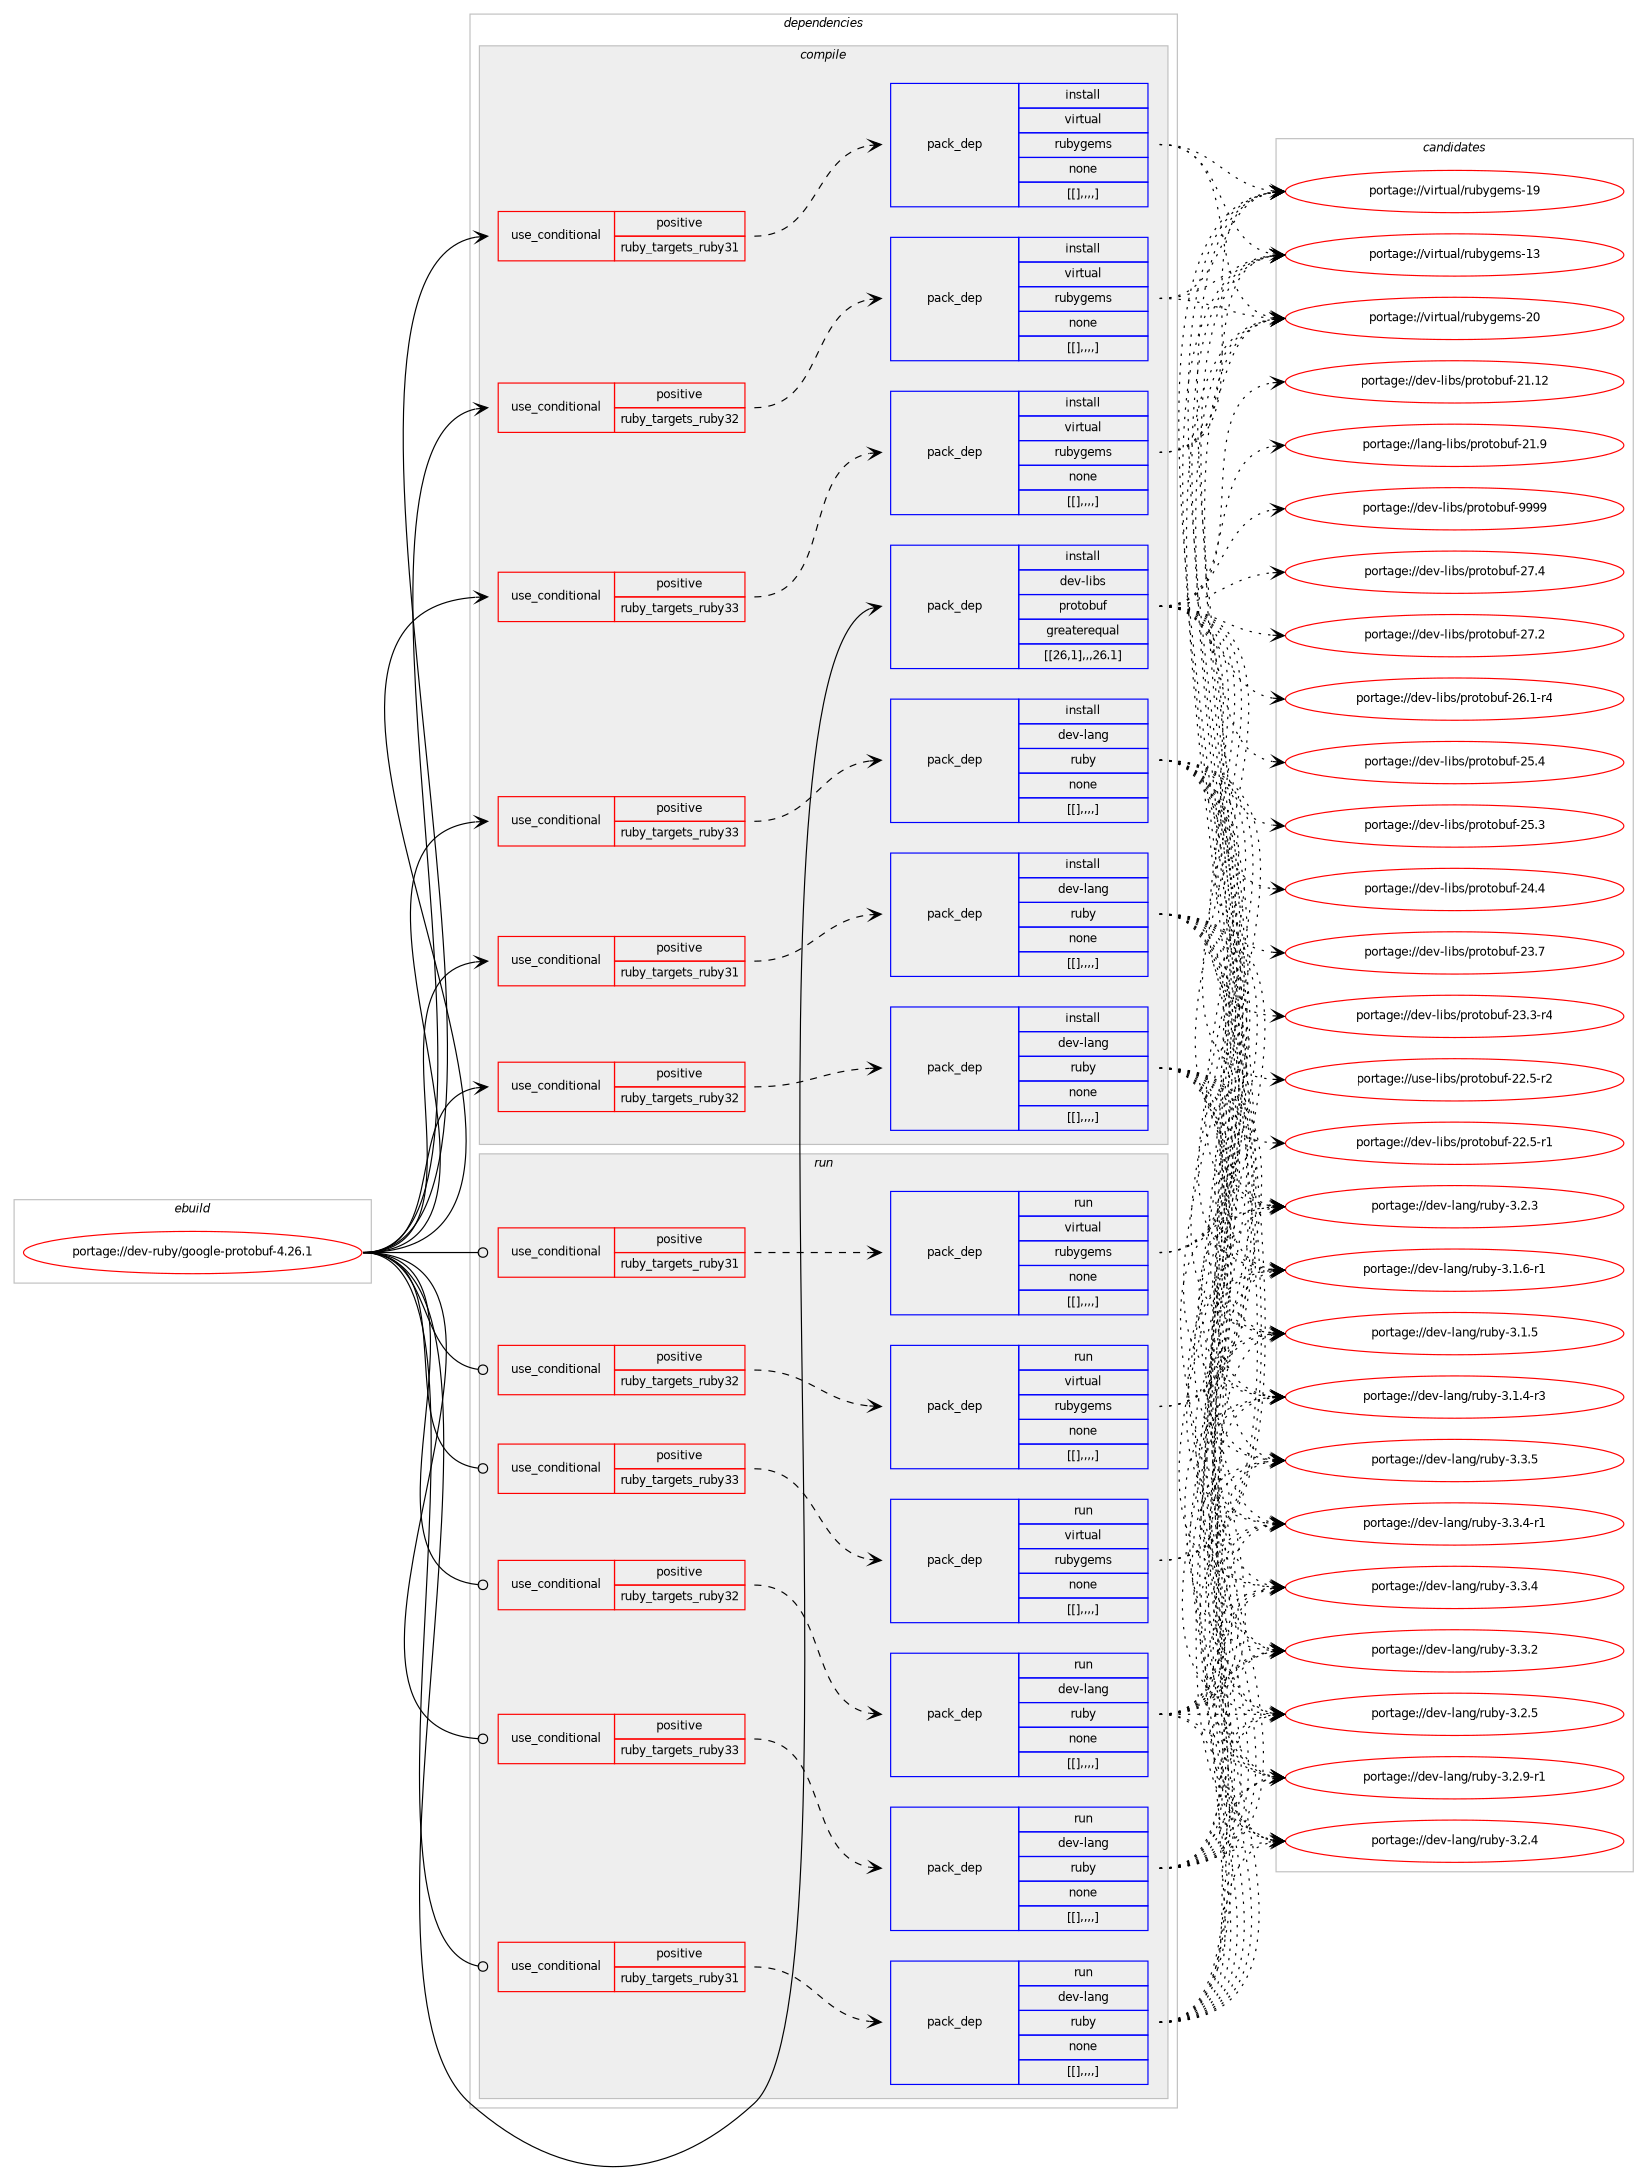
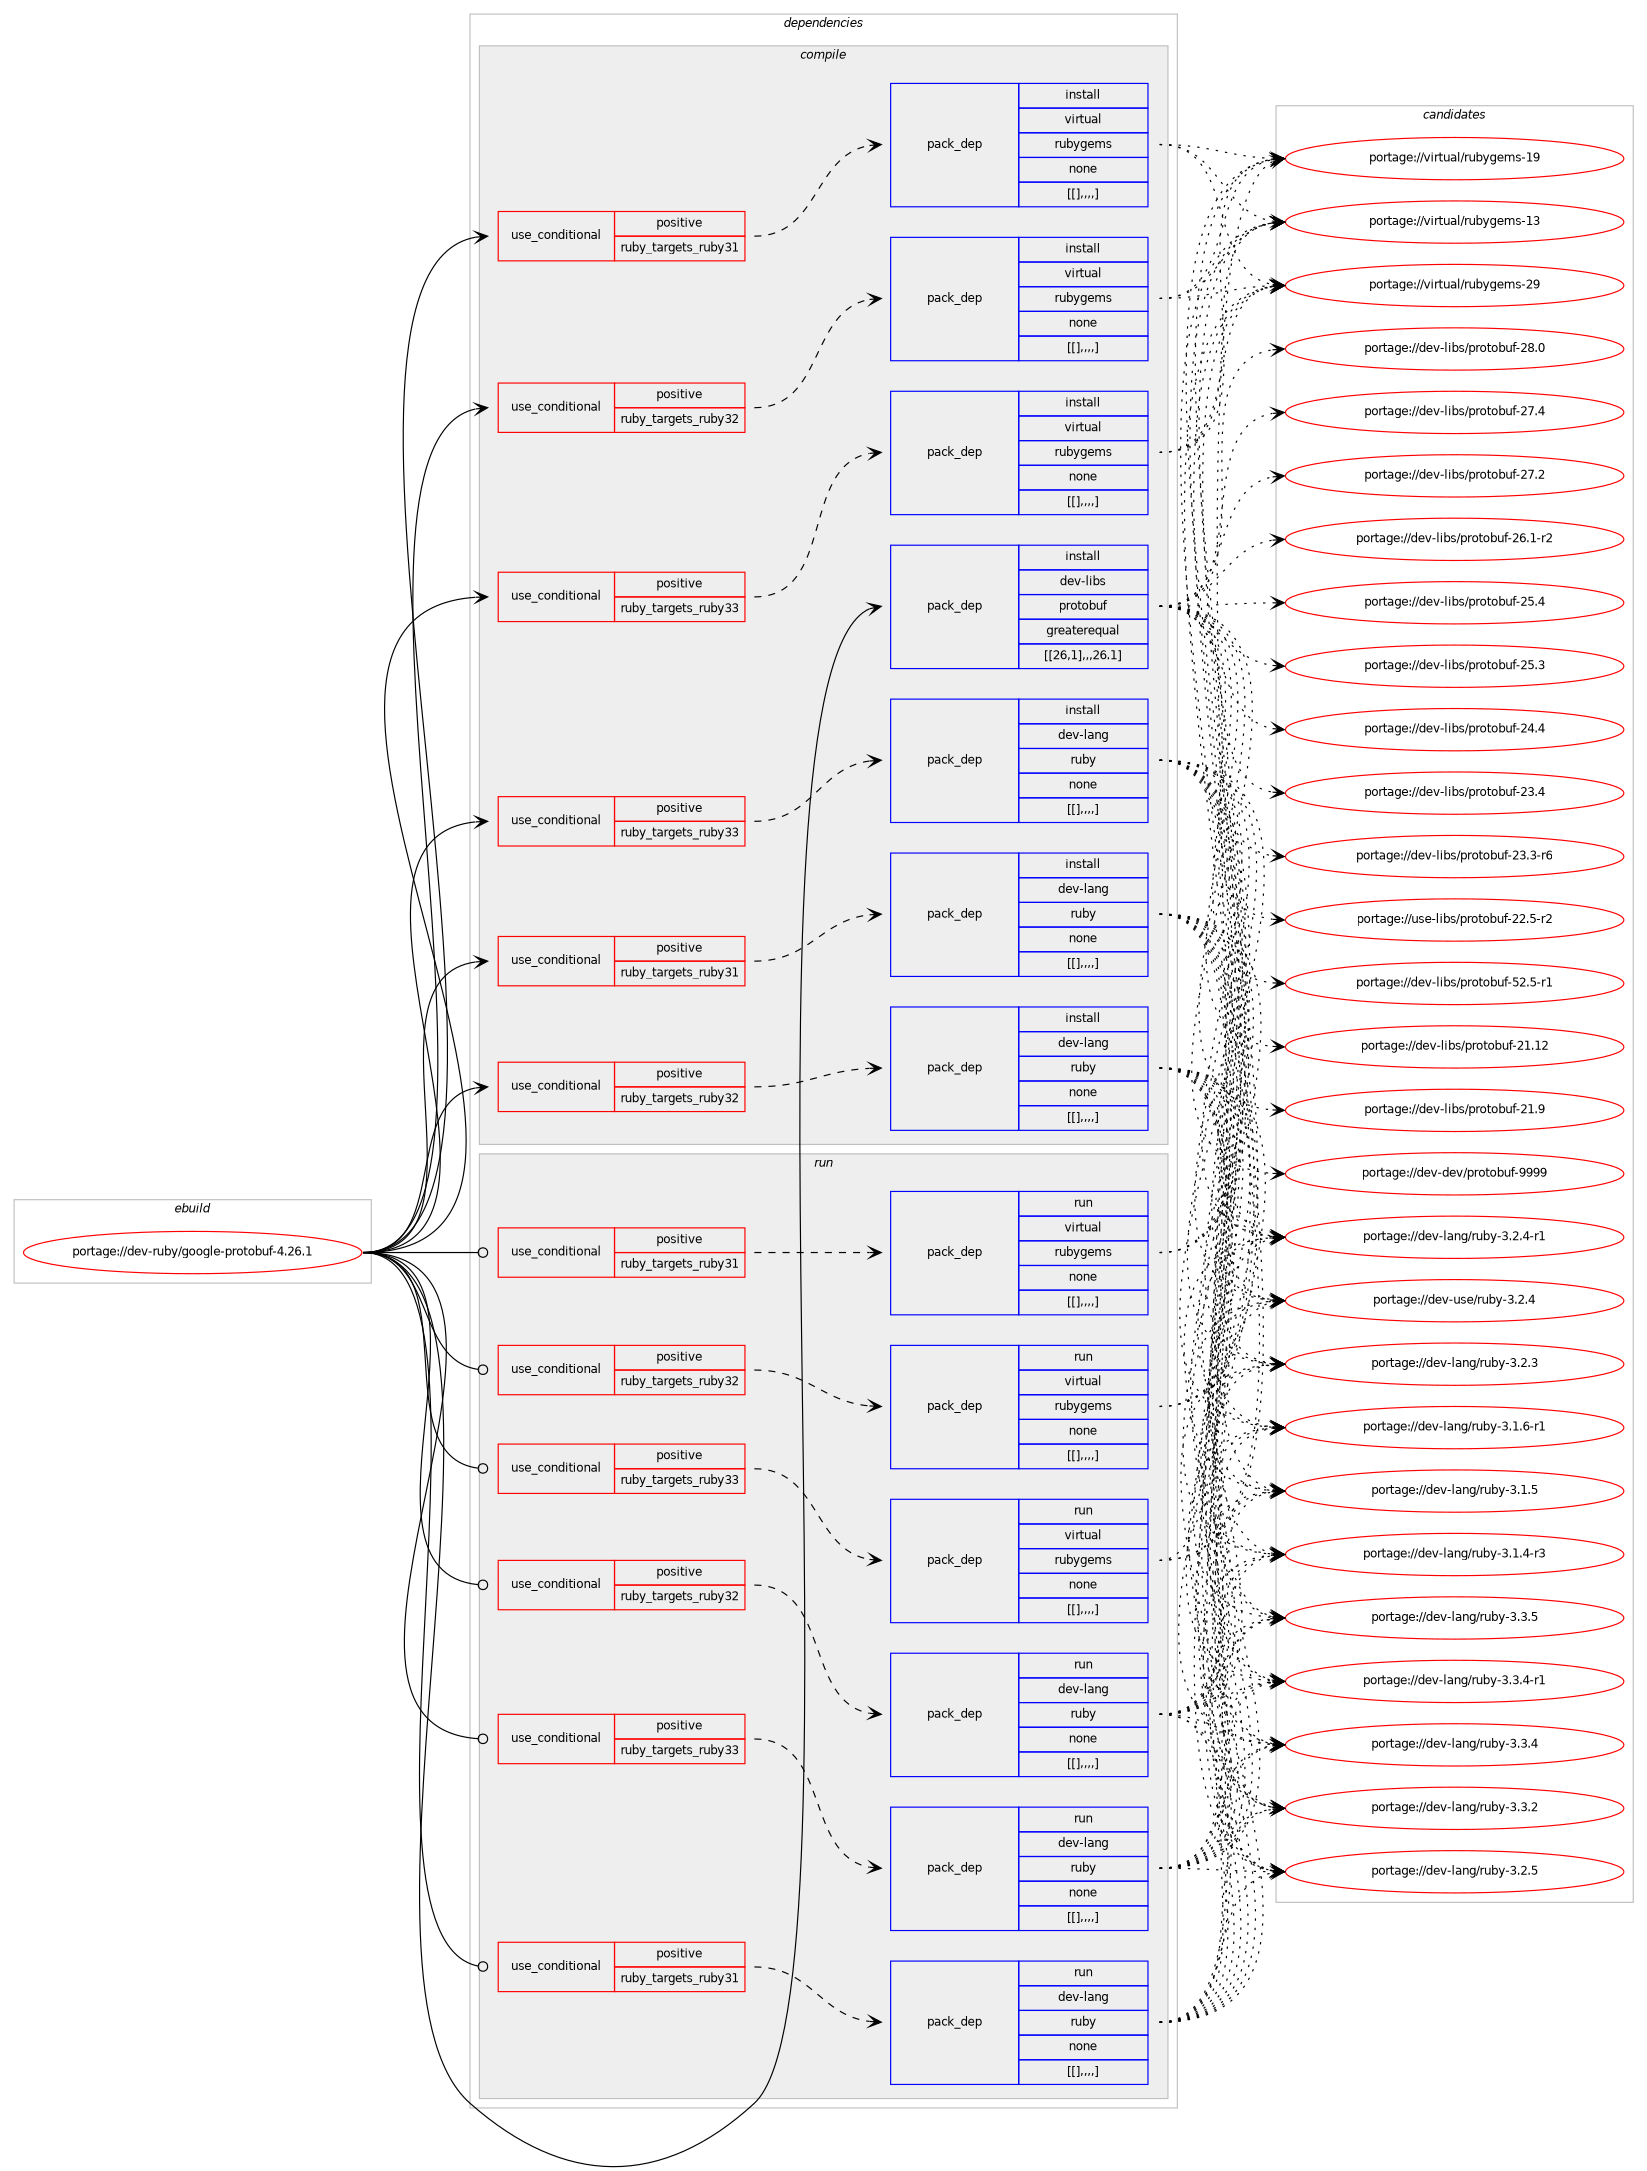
node "portage://virtual/rubygems-20": label "portage://virtual/rubygems-20" -> "portage://virtual/rubygems-29"
node "portage://dev-libs/protobuf-28.0": added
node "portage://lang-libs/protobuf-21.9": label "portage://lang-libs/protobuf-21.9" -> "portage://dev-libs/protobuf-21.9"
node "portage://dev-libs/protobuf-9999": label "portage://dev-libs/protobuf-9999" -> "portage://dev-dev/protobuf-9999"
node "portage://dev-libs/protobuf-26.1-r4": label "portage://dev-libs/protobuf-26.1-r4" -> "portage://dev-libs/protobuf-26.1-r2"
node "portage://dev-libs/protobuf-23.7": label "portage://dev-libs/protobuf-23.7" -> "portage://dev-libs/protobuf-23.4"
node "portage://dev-libs/protobuf-23.3-r4": label "portage://dev-libs/protobuf-23.3-r4" -> "portage://dev-libs/protobuf-23.3-r6"
node "portage://dev-libs/protobuf-22.5-r1": label "portage://dev-libs/protobuf-22.5-r1" -> "portage://dev-libs/protobuf-52.5-r1"
node "portage://dev-lang/ruby-3.2.9-r1": label "portage://dev-lang/ruby-3.2.9-r1" -> "portage://dev-lang/ruby-3.2.4-r1"
node "portage://dev-lang/ruby-3.2.4": label "portage://dev-lang/ruby-3.2.4" -> "portage://dev-use/ruby-3.2.4"
